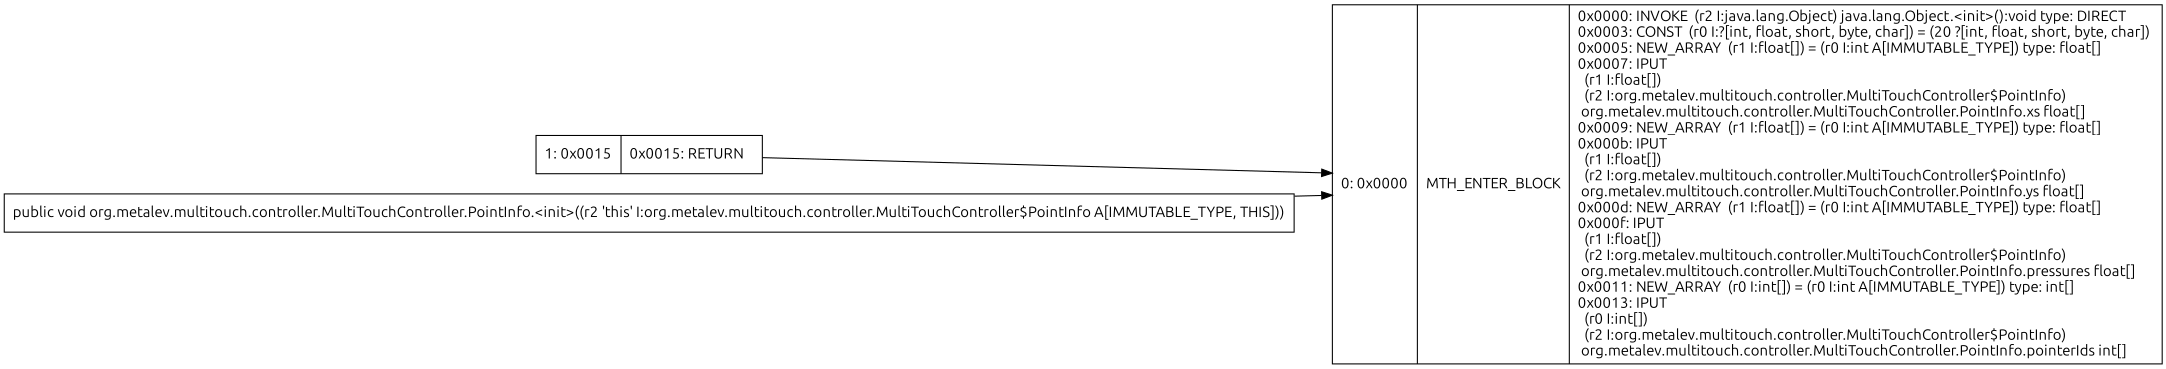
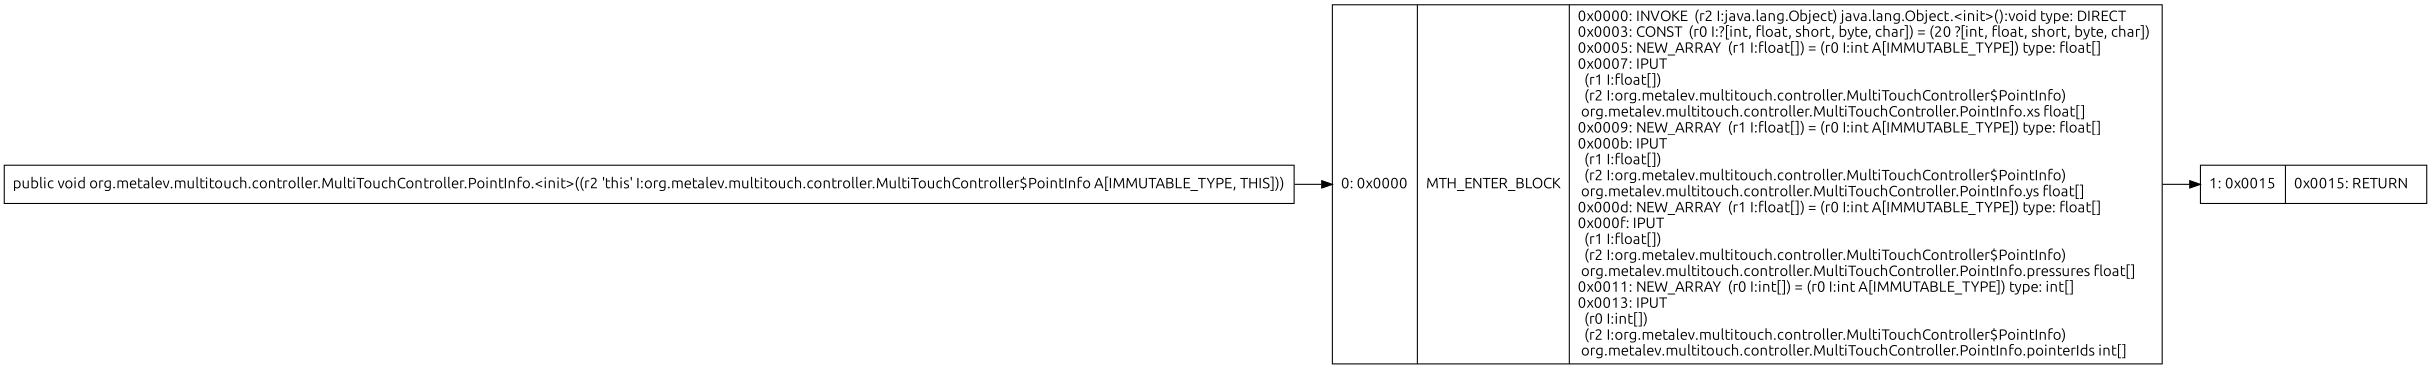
edge "1: 0x0015" -> "0: 0x0000": reversed
